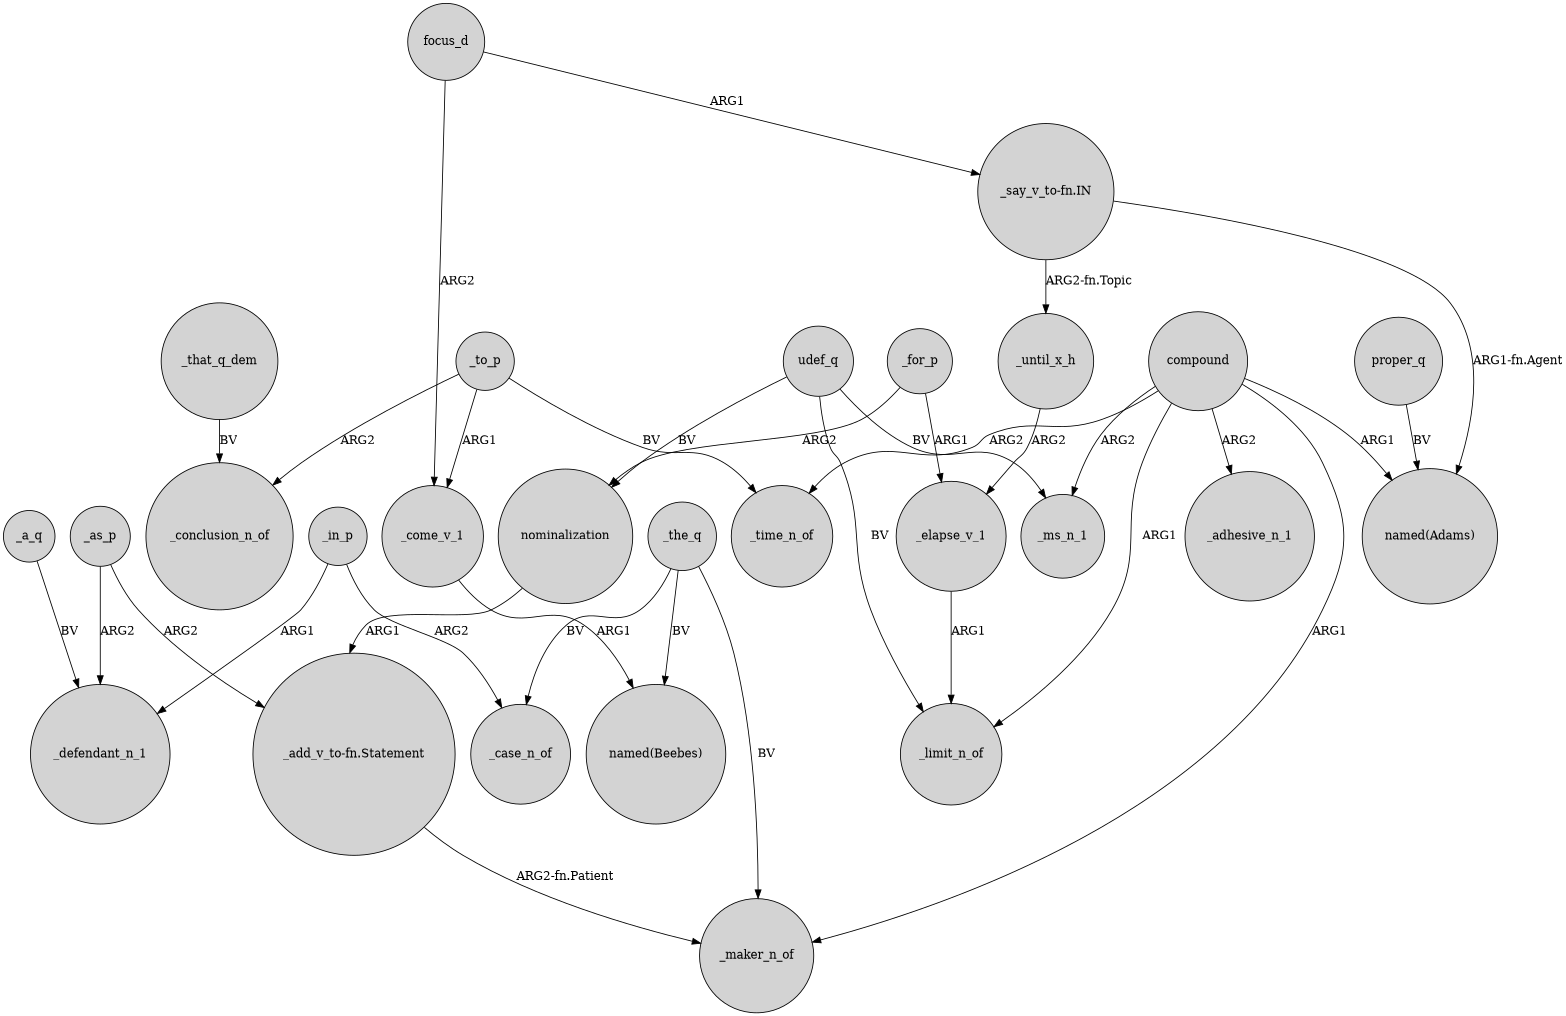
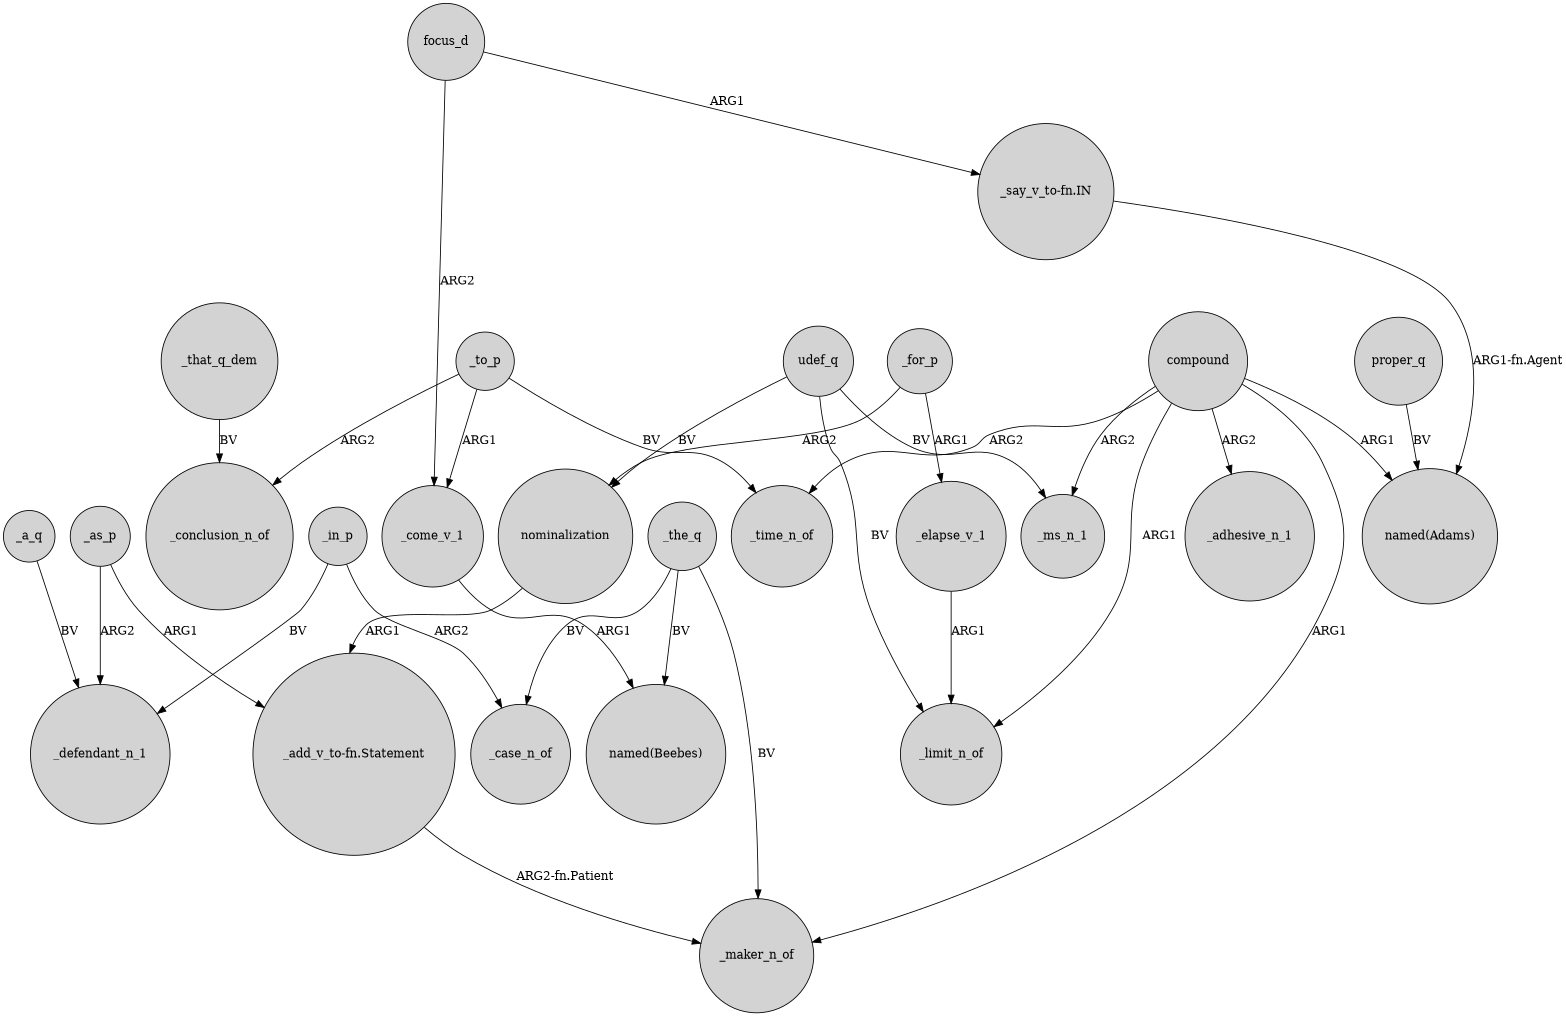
node "_until_x_h": removed
edge "_as_p" -> "_add_v_to-fn.Statement": label "ARG2" -> "ARG1"
edge "_in_p" -> "_defendant_n_1": label "ARG1" -> "BV"
